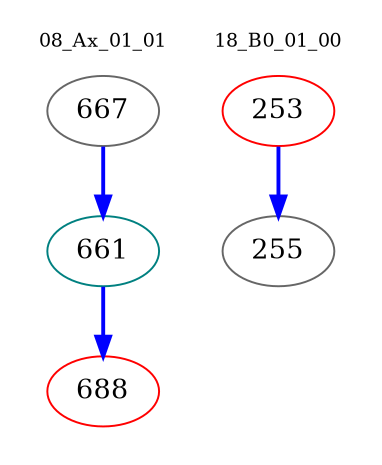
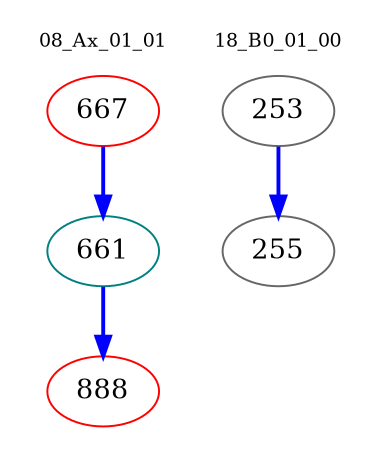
node "667": color gray40 -> red
node "253": color red -> gray40
node "688": label "688" -> "888"
